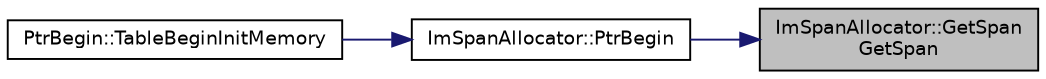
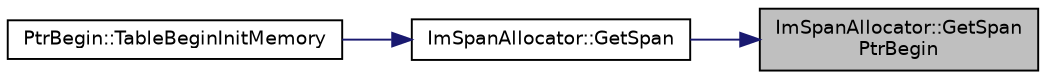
node "ImSpanAllocator::PtrBegin": label "ImSpanAllocator::PtrBegin" -> "ImSpanAllocator::GetSpan"
node "ImSpanAllocator::GetSpan GetSpan": label "ImSpanAllocator::GetSpan GetSpan" -> "ImSpanAllocator::GetSpan PtrBegin"
